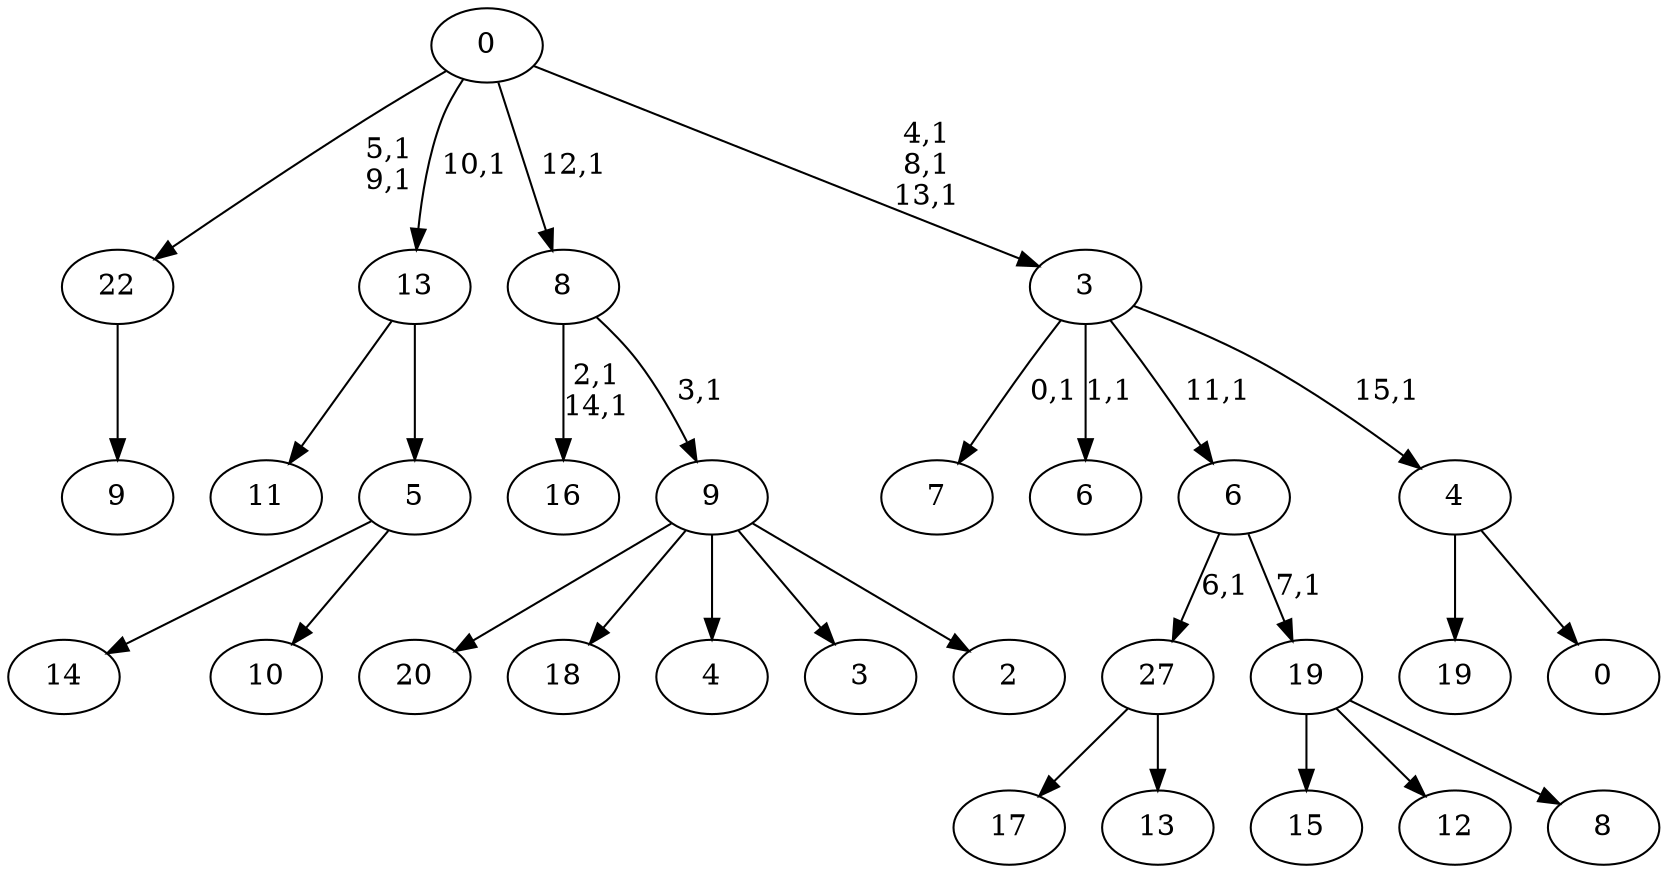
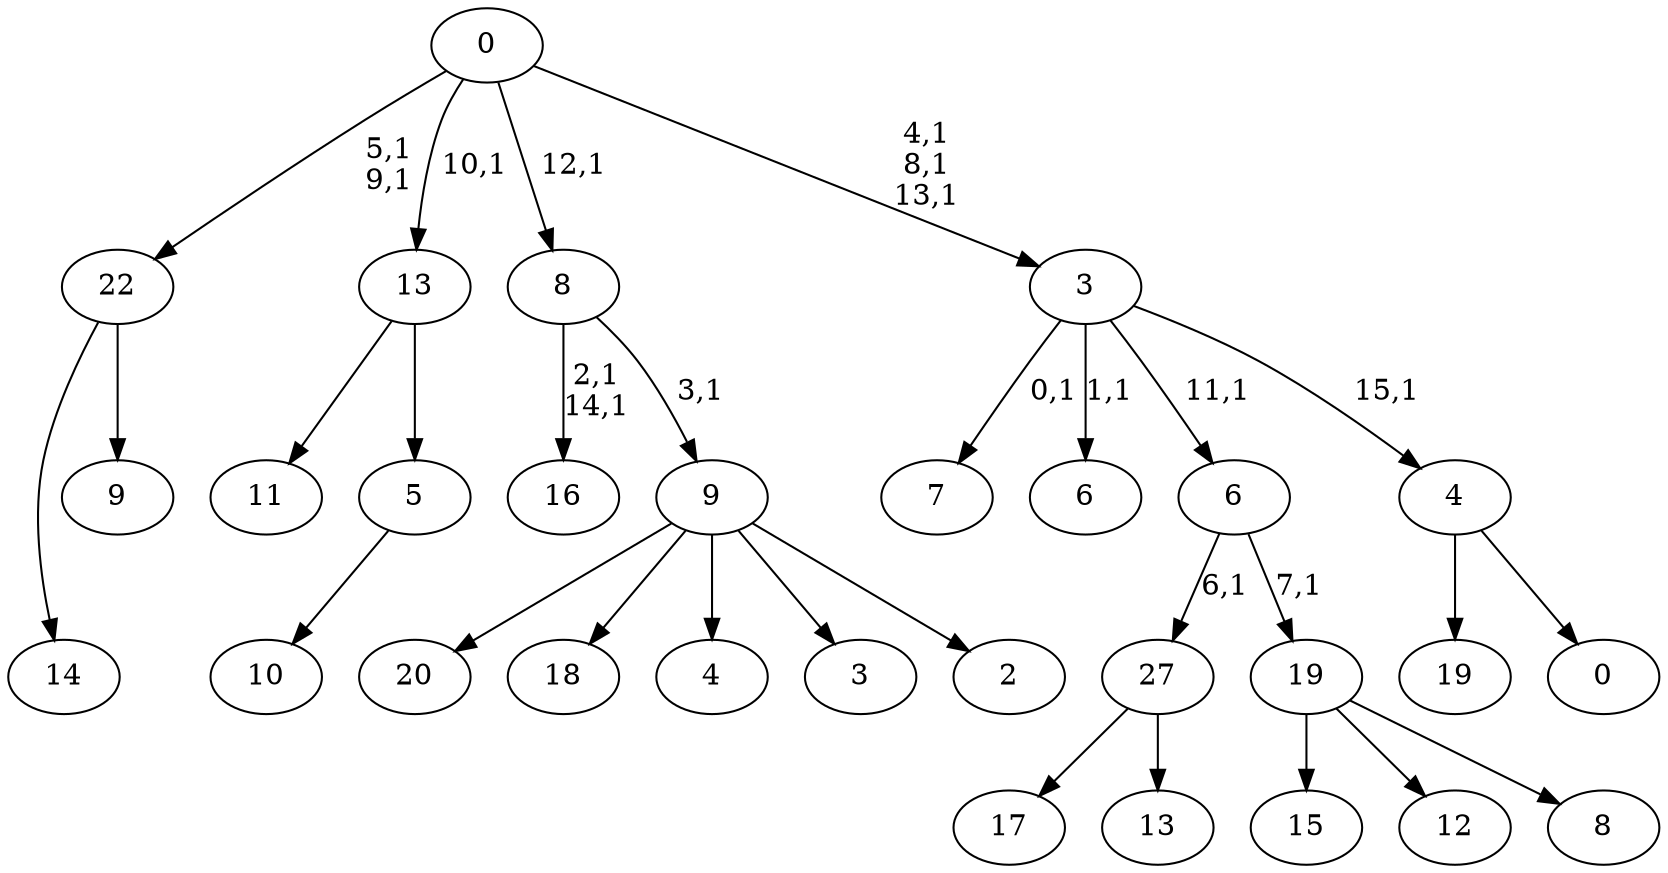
edge "5" -> "14": now "22" -> "14"
